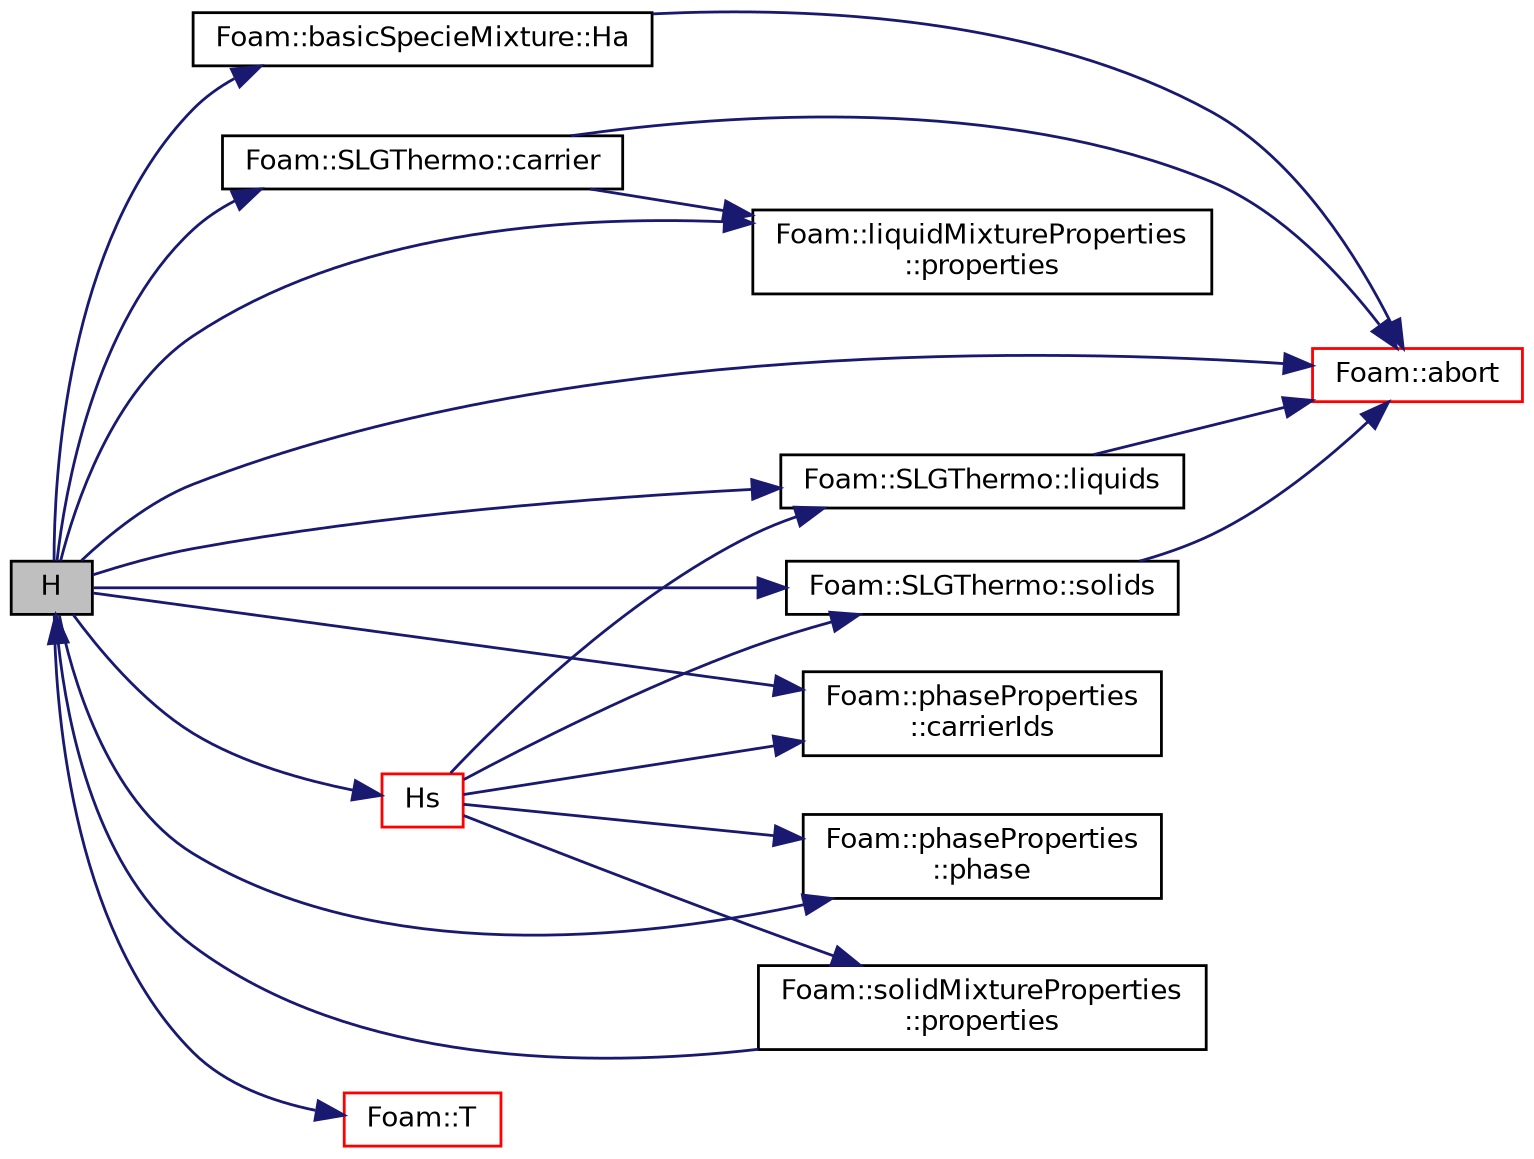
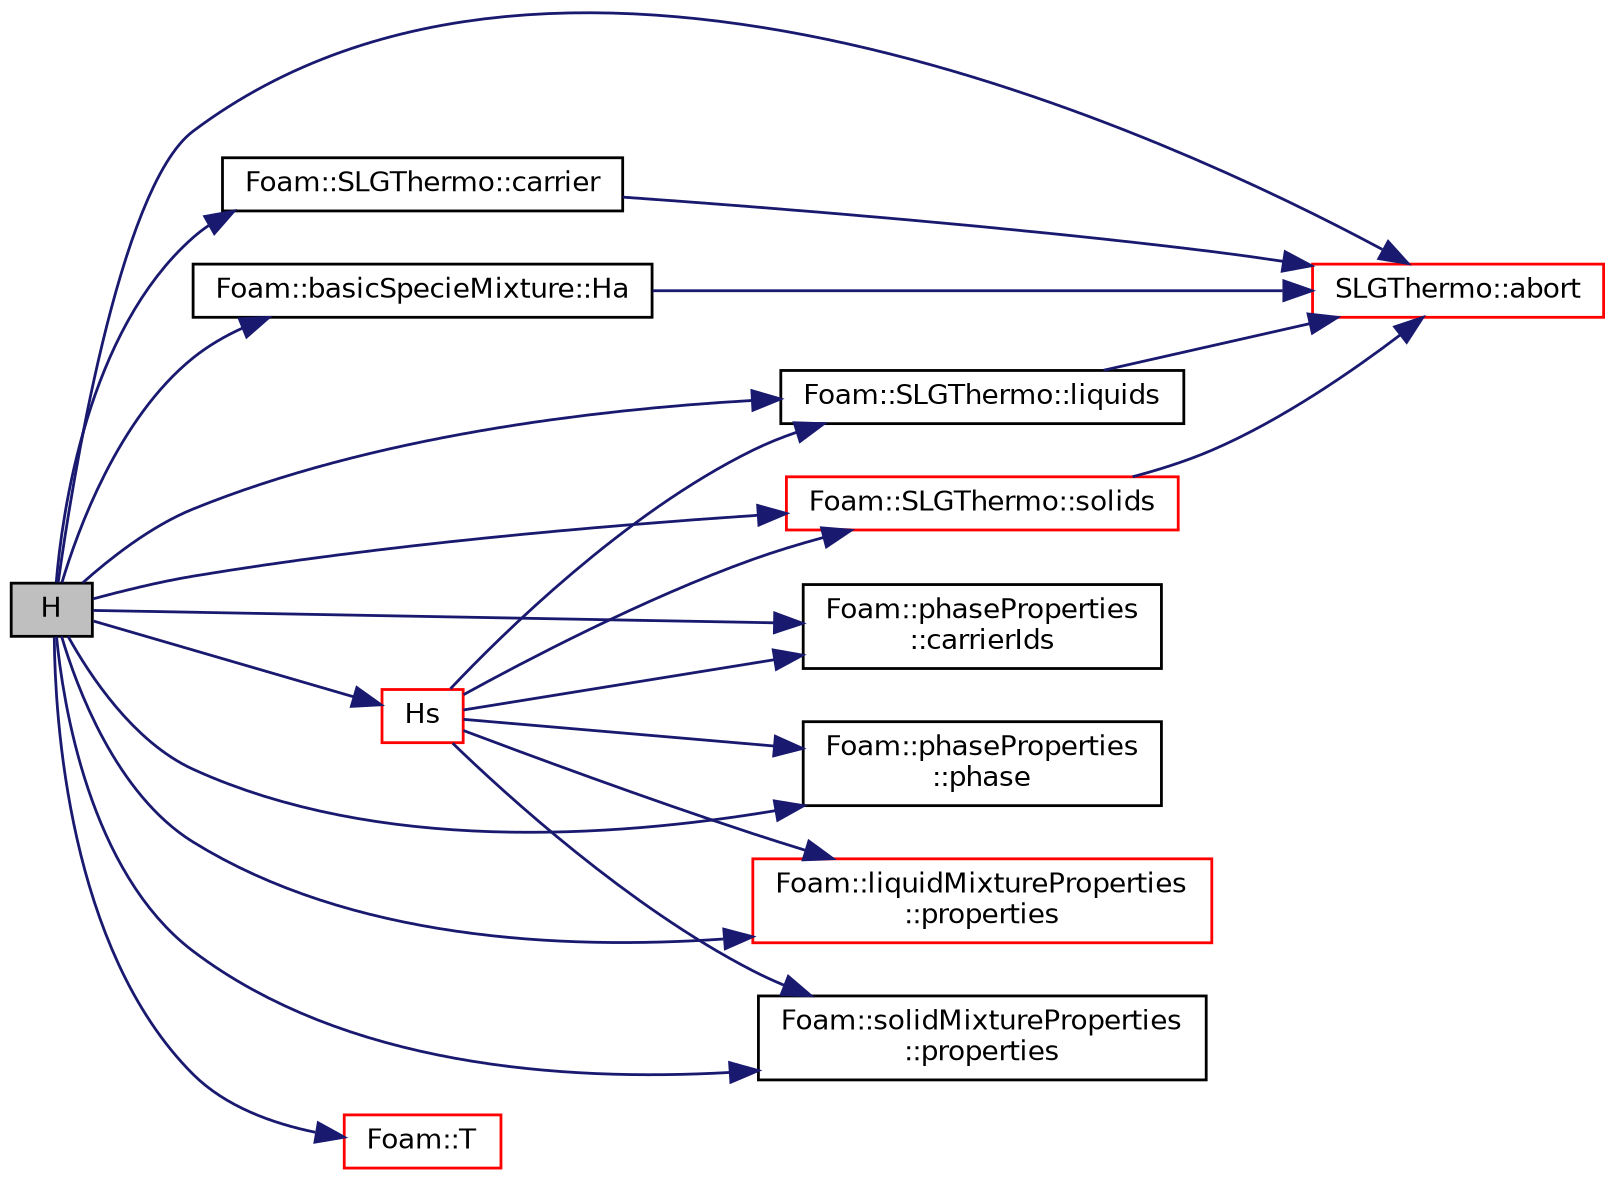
edge "Foam::SLGThermo::carrier" -> "Foam::liquidMixtureProperties ::properties": now "Hs" -> "Foam::liquidMixtureProperties ::properties"
node "Foam::liquidMixtureProperties ::properties": color black -> red
node "Foam::abort": label "Foam::abort" -> "SLGThermo::abort"
node "Foam::SLGThermo::solids": color black -> red
edge "Foam::solidMixtureProperties ::properties" -> "H": reversed
